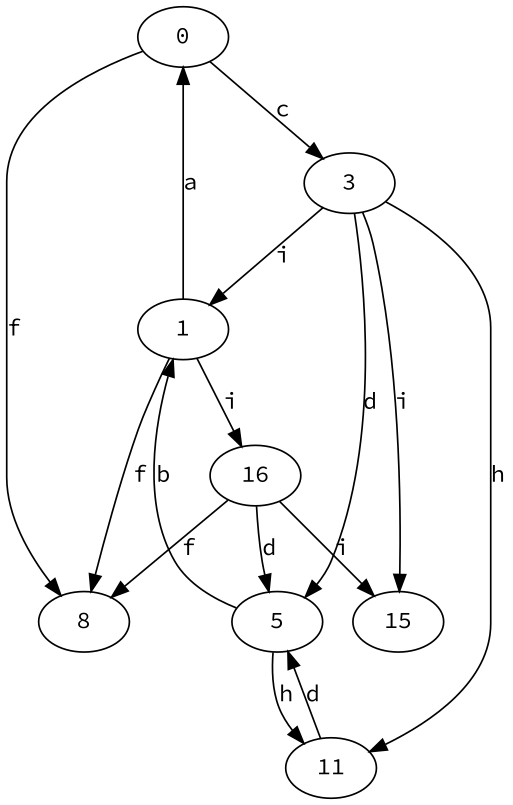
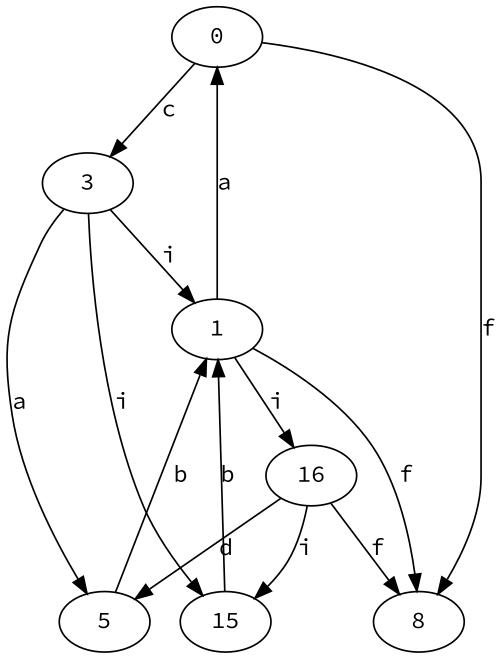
edge "3" -> "5": label "d" -> "a"
edge "15" -> "1": added, label "b"
node "11": removed
